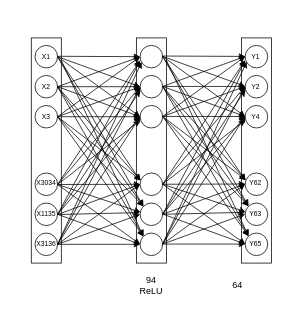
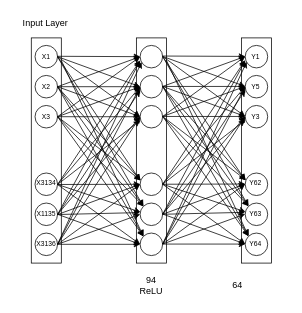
node "Input Layer": added
node "Y2": label "Y2" -> "Y5"
node "Y4": label "Y4" -> "Y3"
node "X3034": label "X3034" -> "X3134"
node "Y65": label "Y65" -> "Y64"
